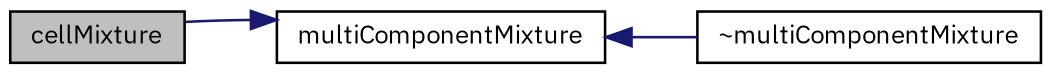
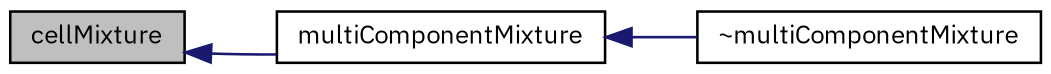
edge "cellMixture" -> "multiComponentMixture": reversed
